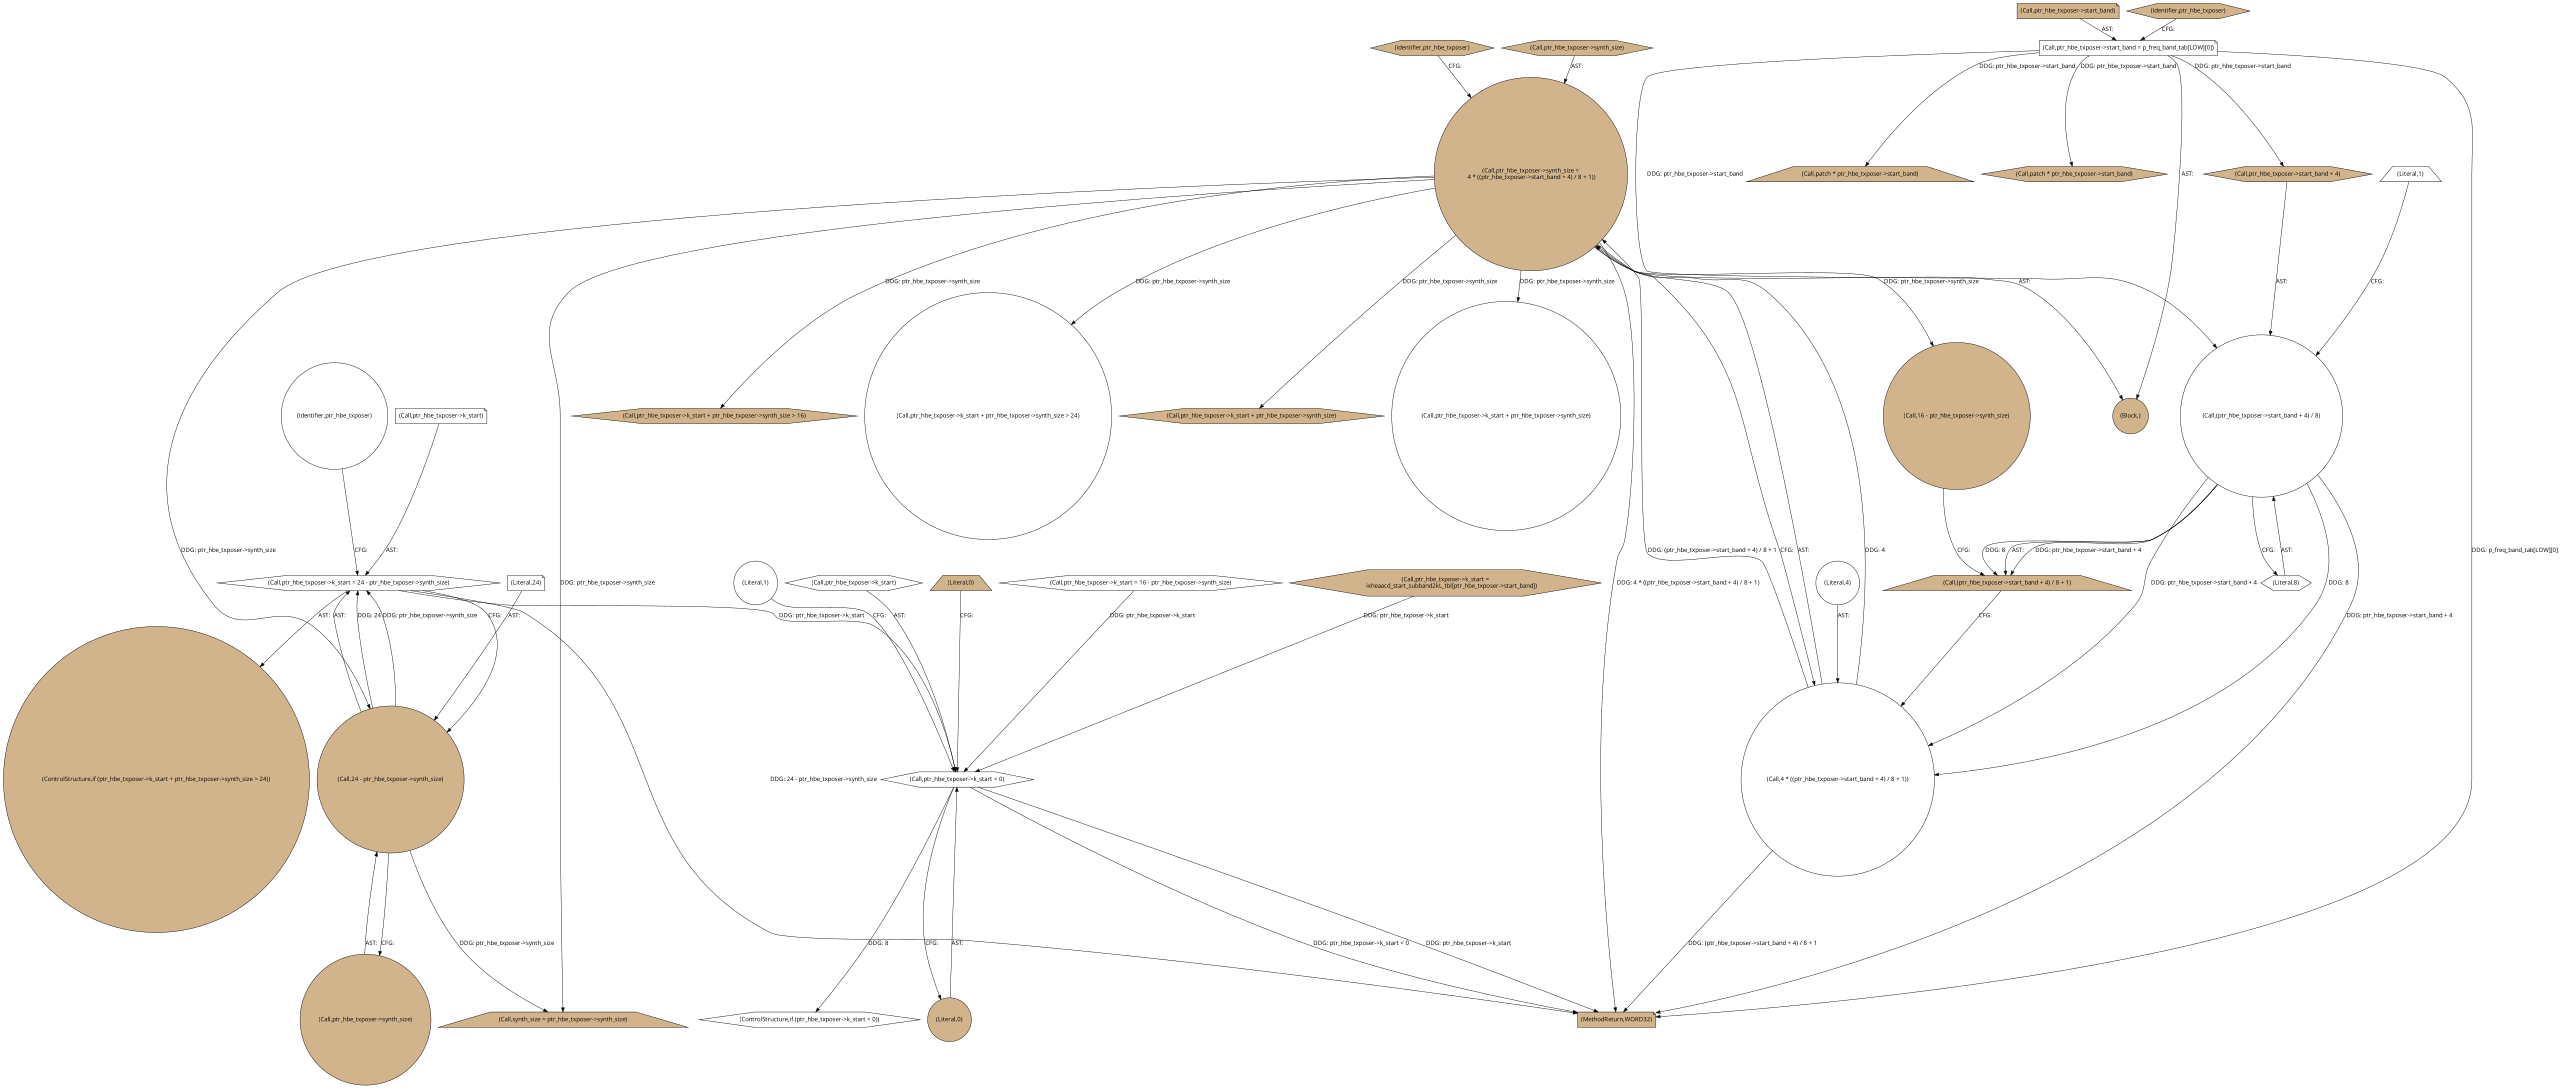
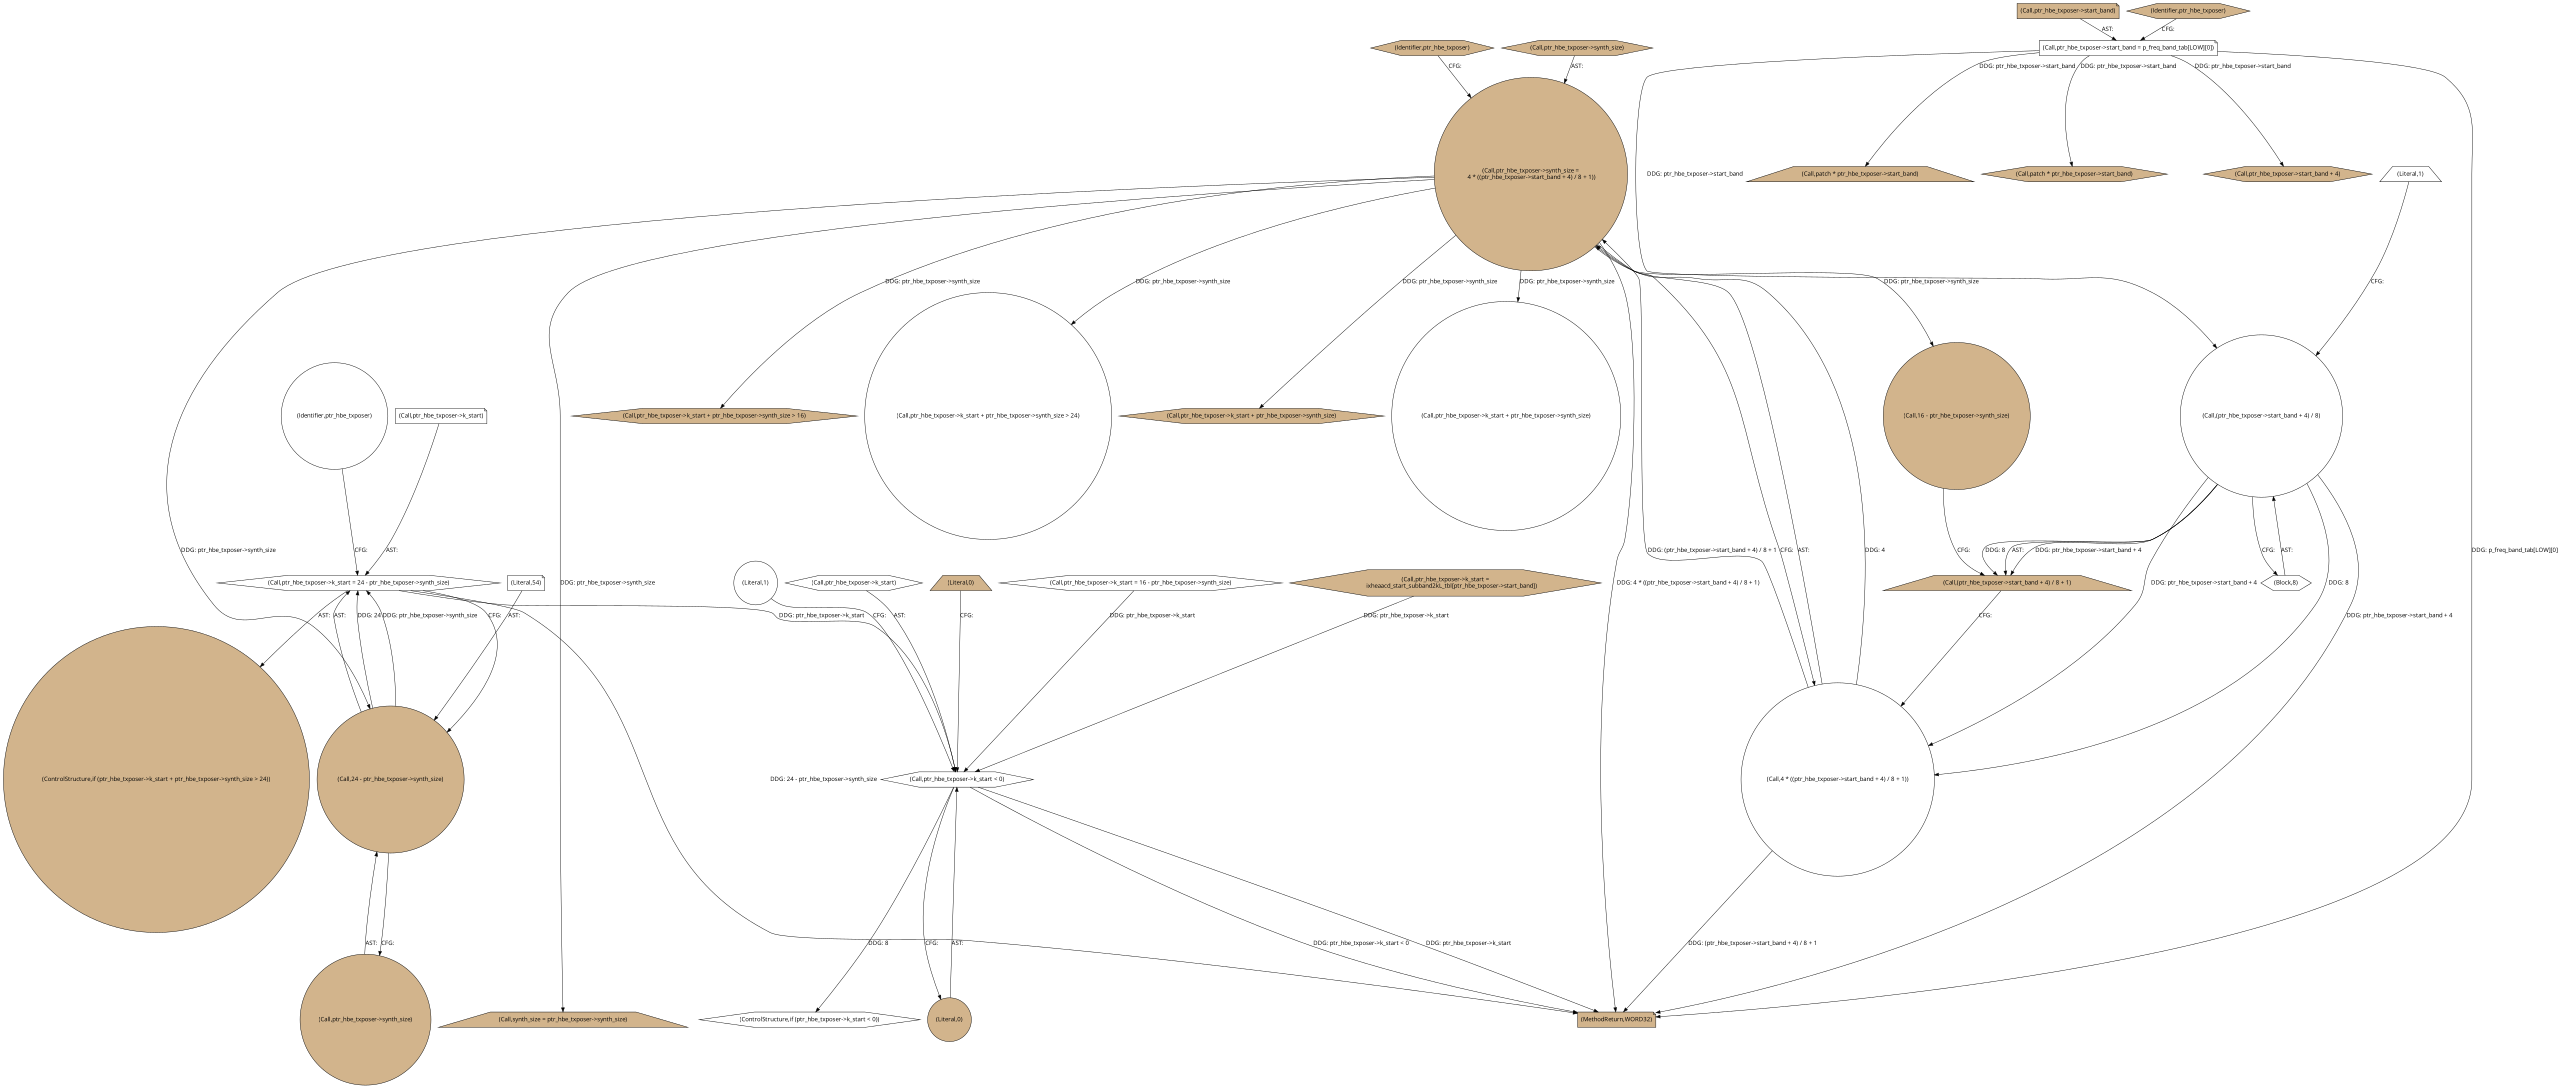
edge "(Call,ptr_hbe_txposer->start_band + 4)" -> "(Call,(ptr_hbe_txposer->start_band + 4) / 8)": removed, label "AST:"
node "(Block,)": removed
node "(Literal,24)": label "(Literal,24)" -> "(Literal,54)"
node "(Literal,4)": removed
node "(Literal,8)": label "(Literal,8)" -> "(Block,8)"
edge "(Call,24 - ptr_hbe_txposer->synth_size)" -> "(Call,synth_size = ptr_hbe_txposer->synth_size)": removed, label "DDG: ptr_hbe_txposer->synth_size"
